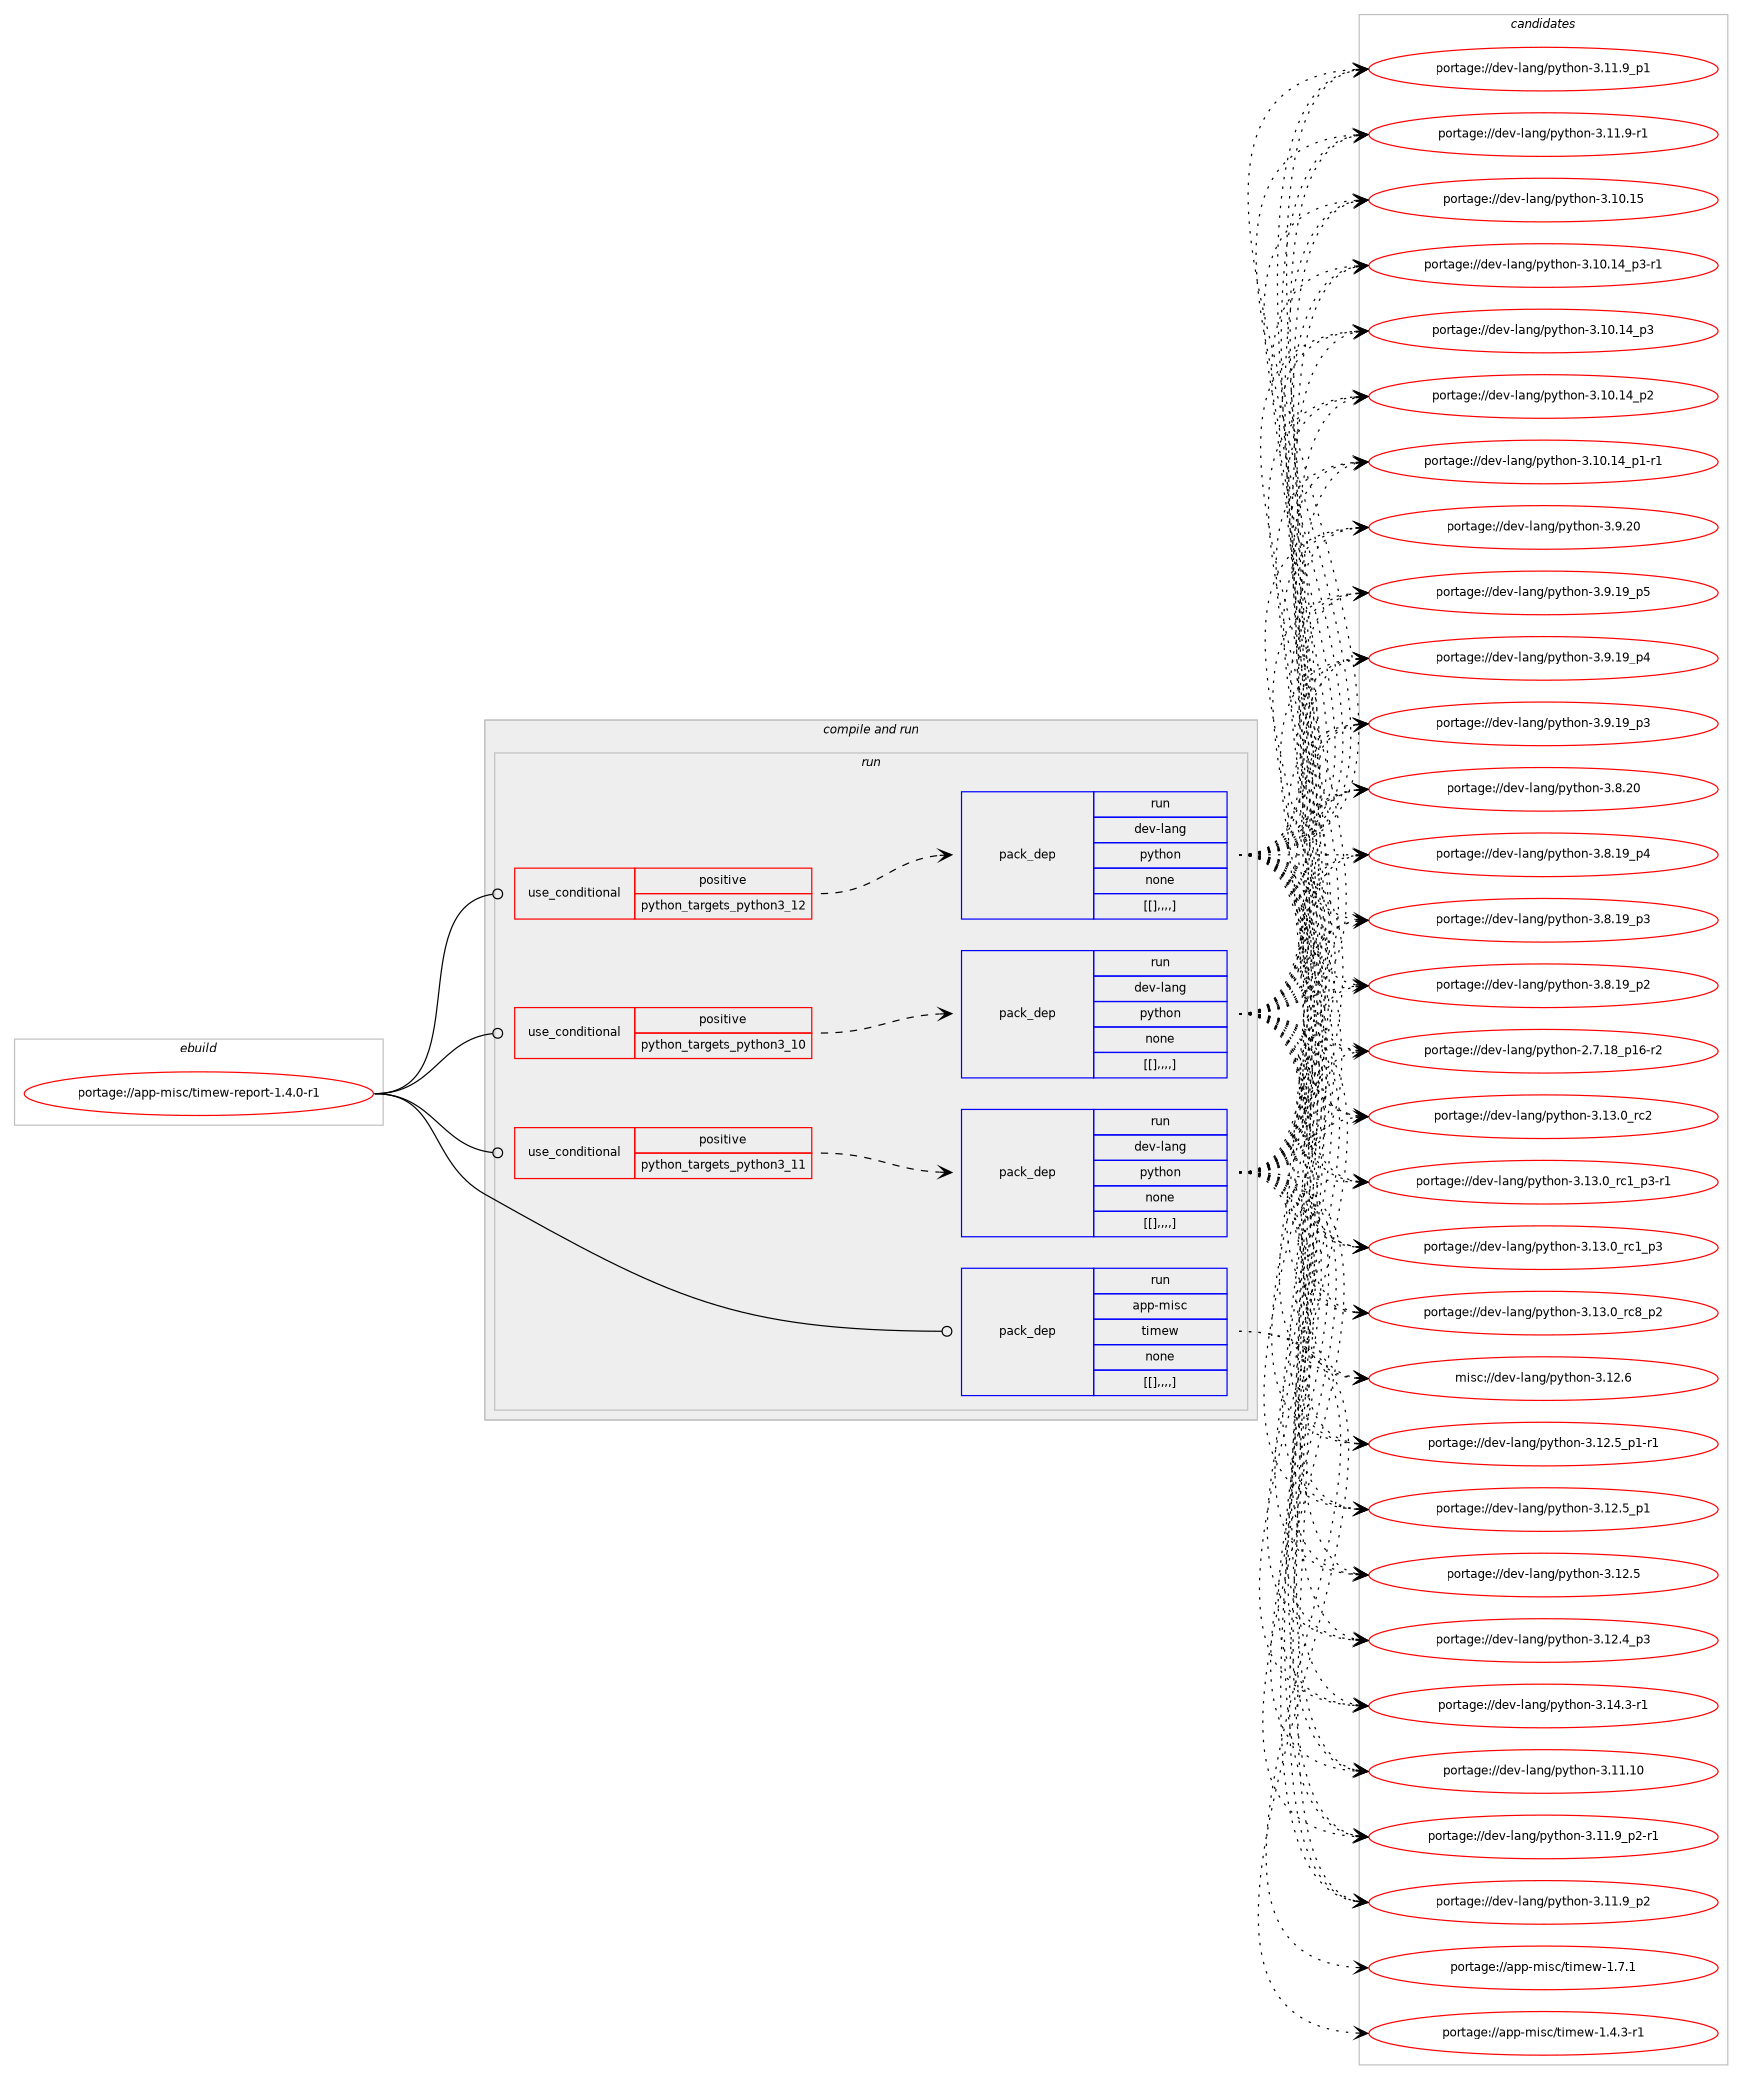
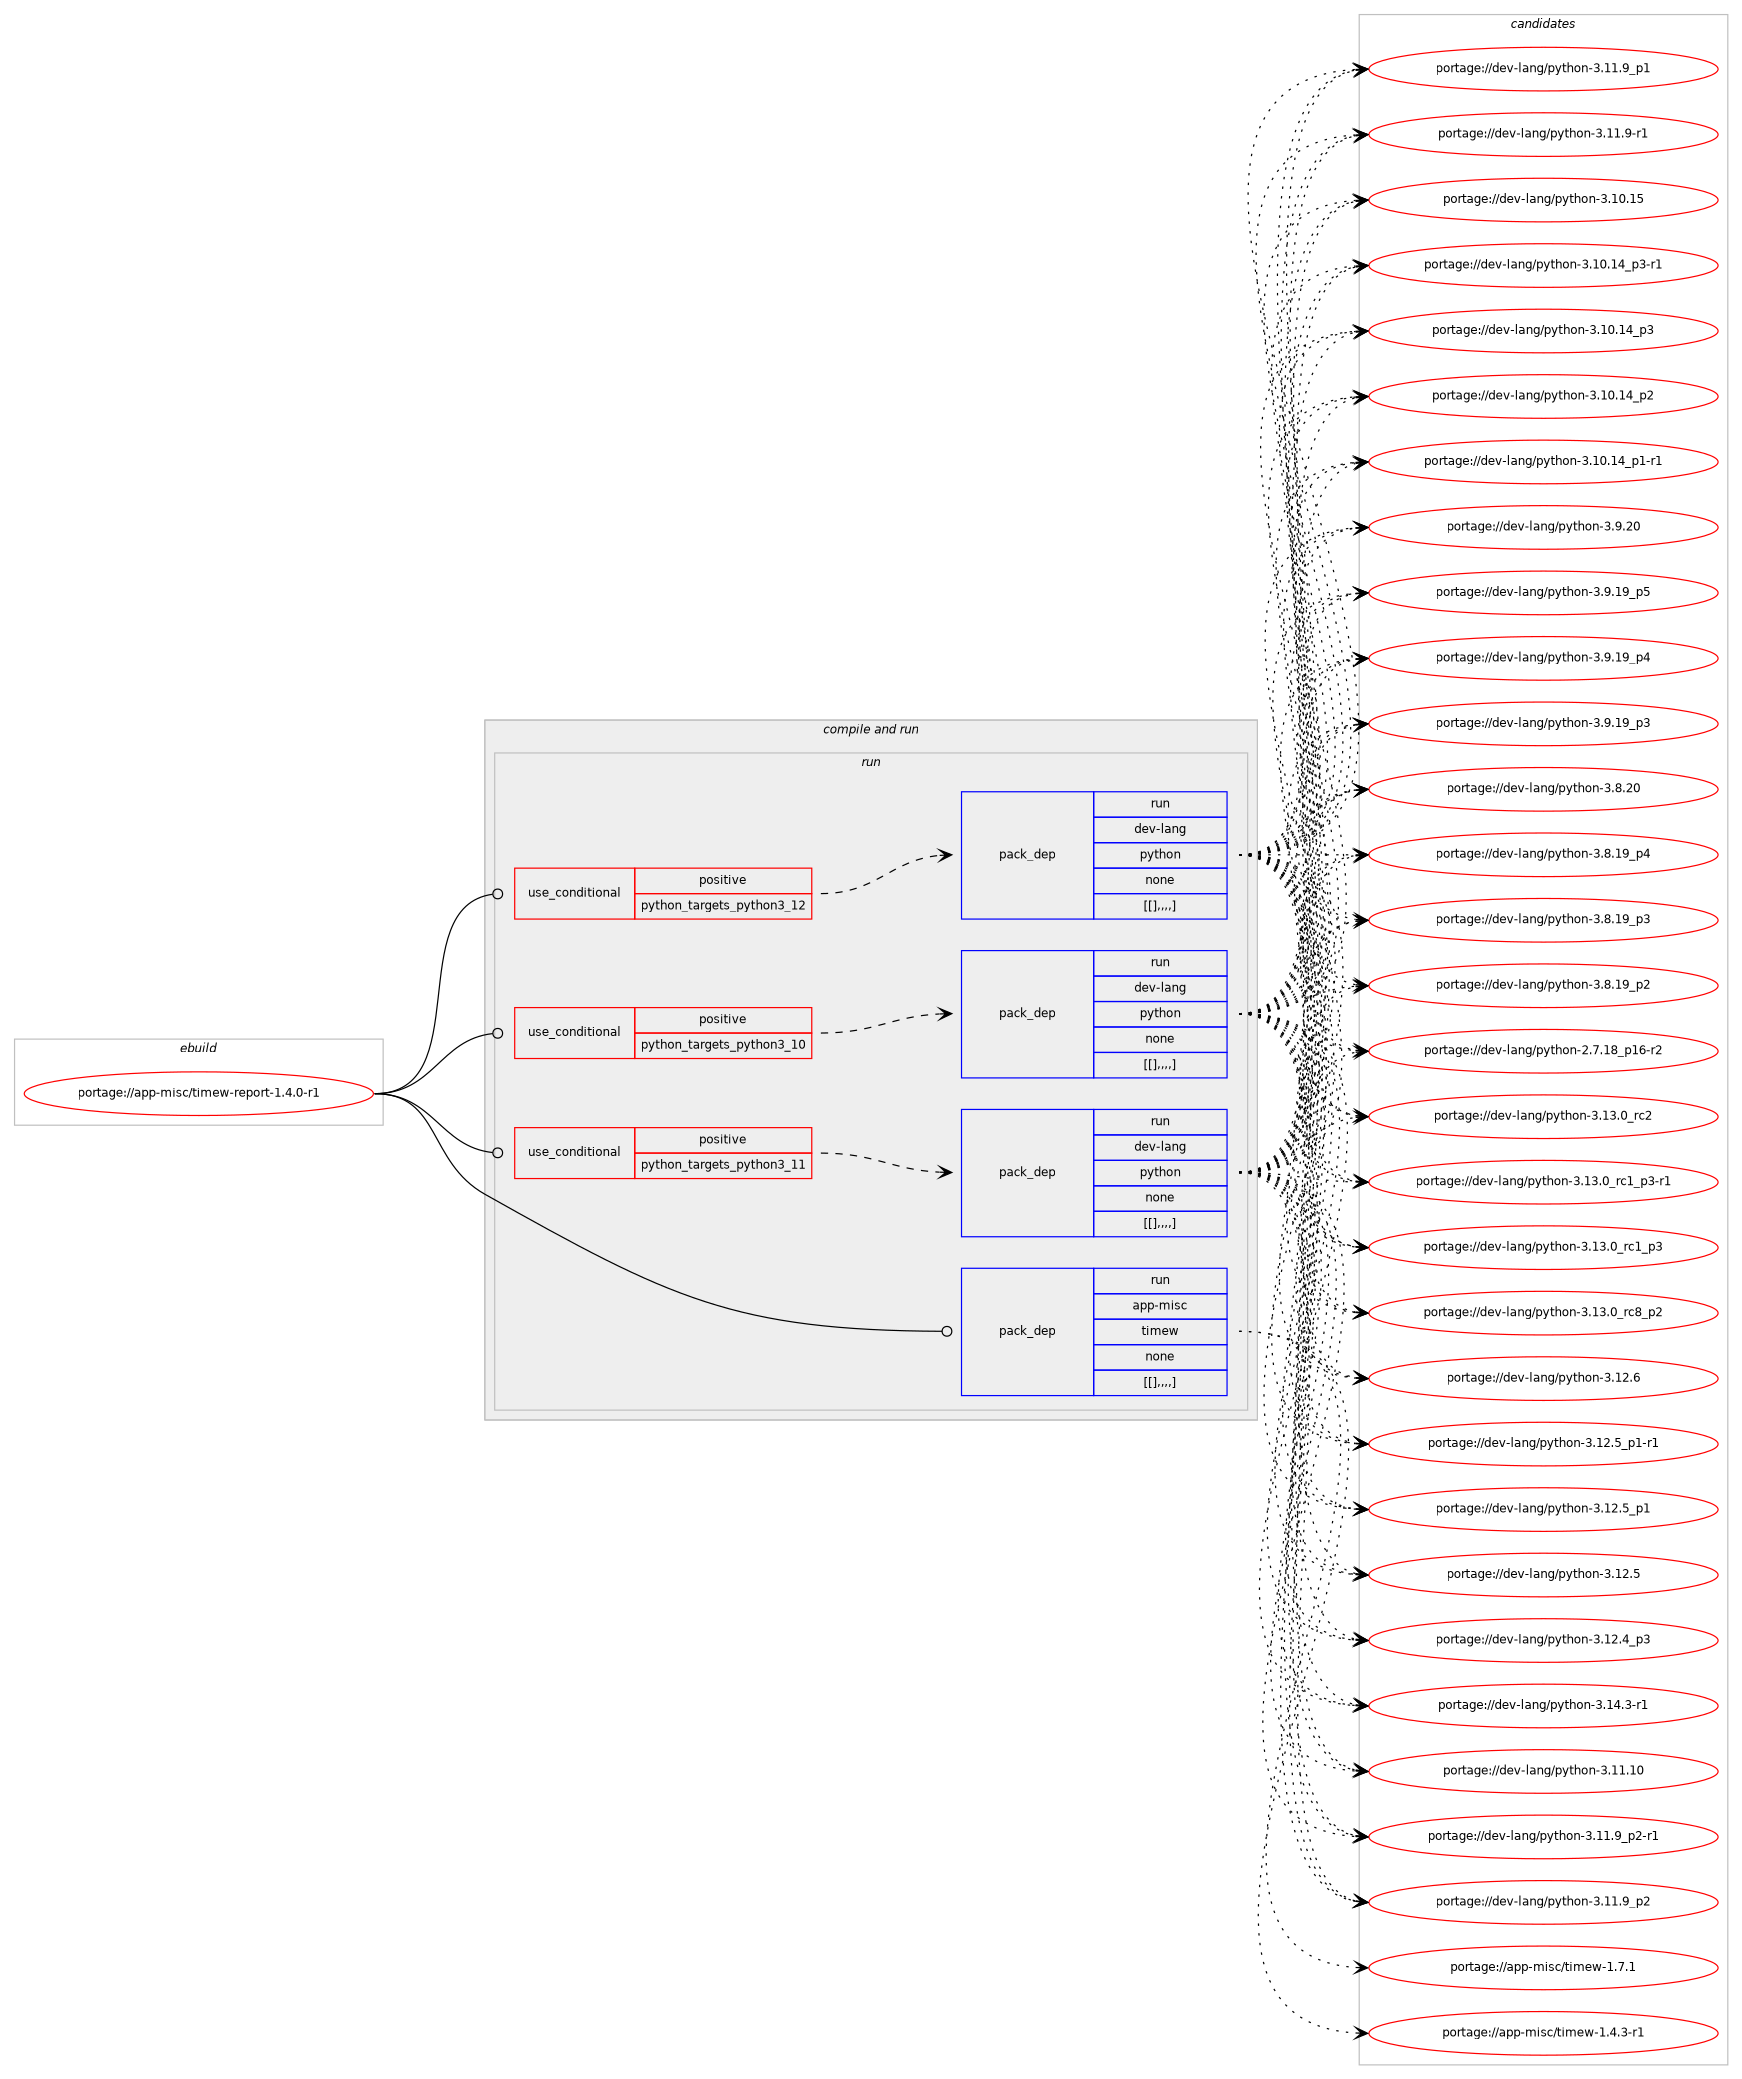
node "misc://dev-lang/python-3.12.6": label "misc://dev-lang/python-3.12.6" -> "portage://dev-lang/python-3.12.6"
